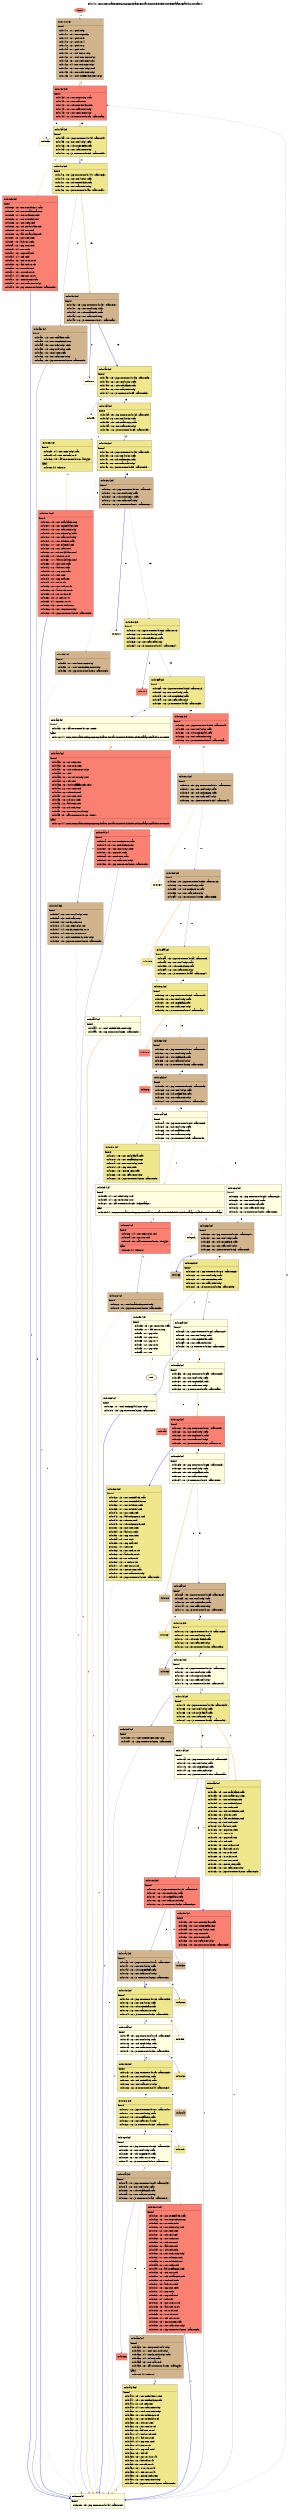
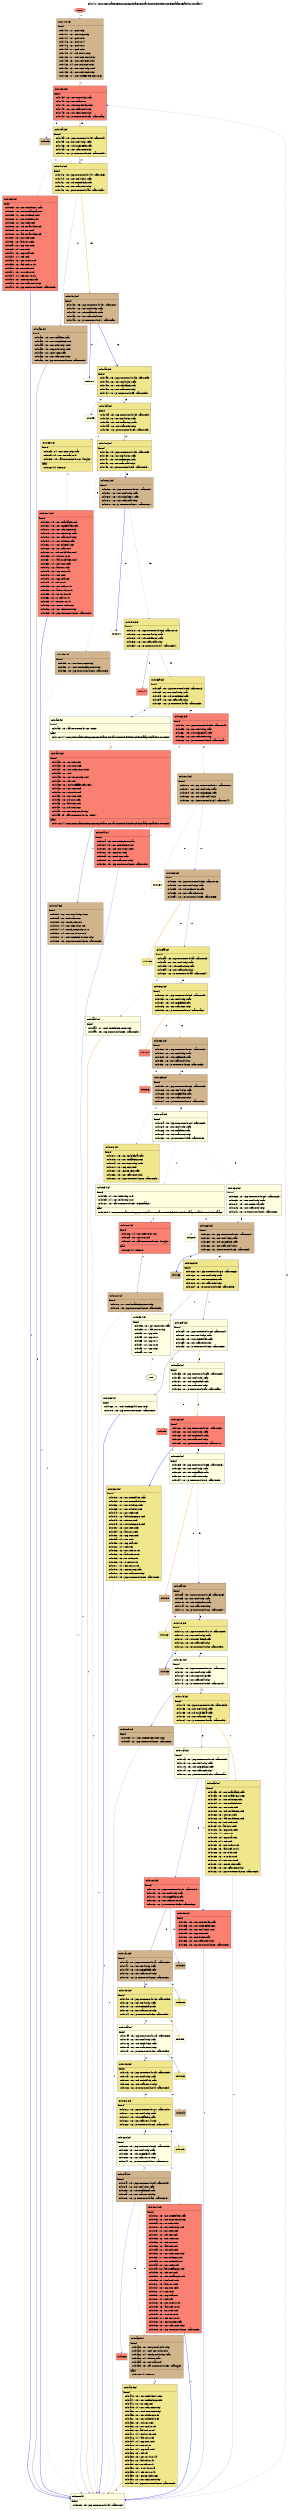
node "0x401ea2": fillcolor lightyellow -> tan
